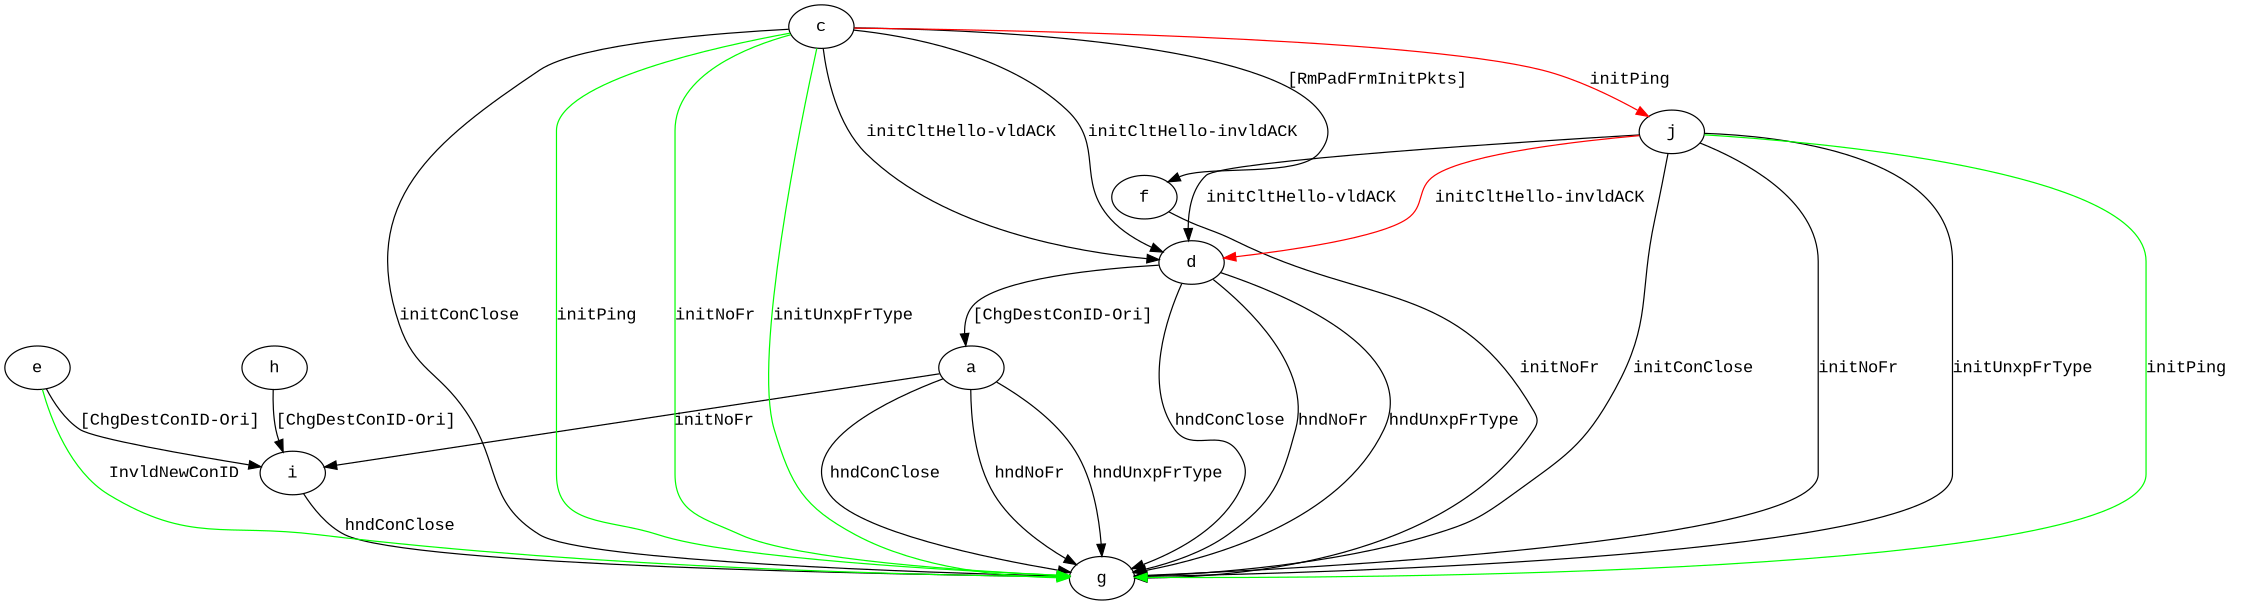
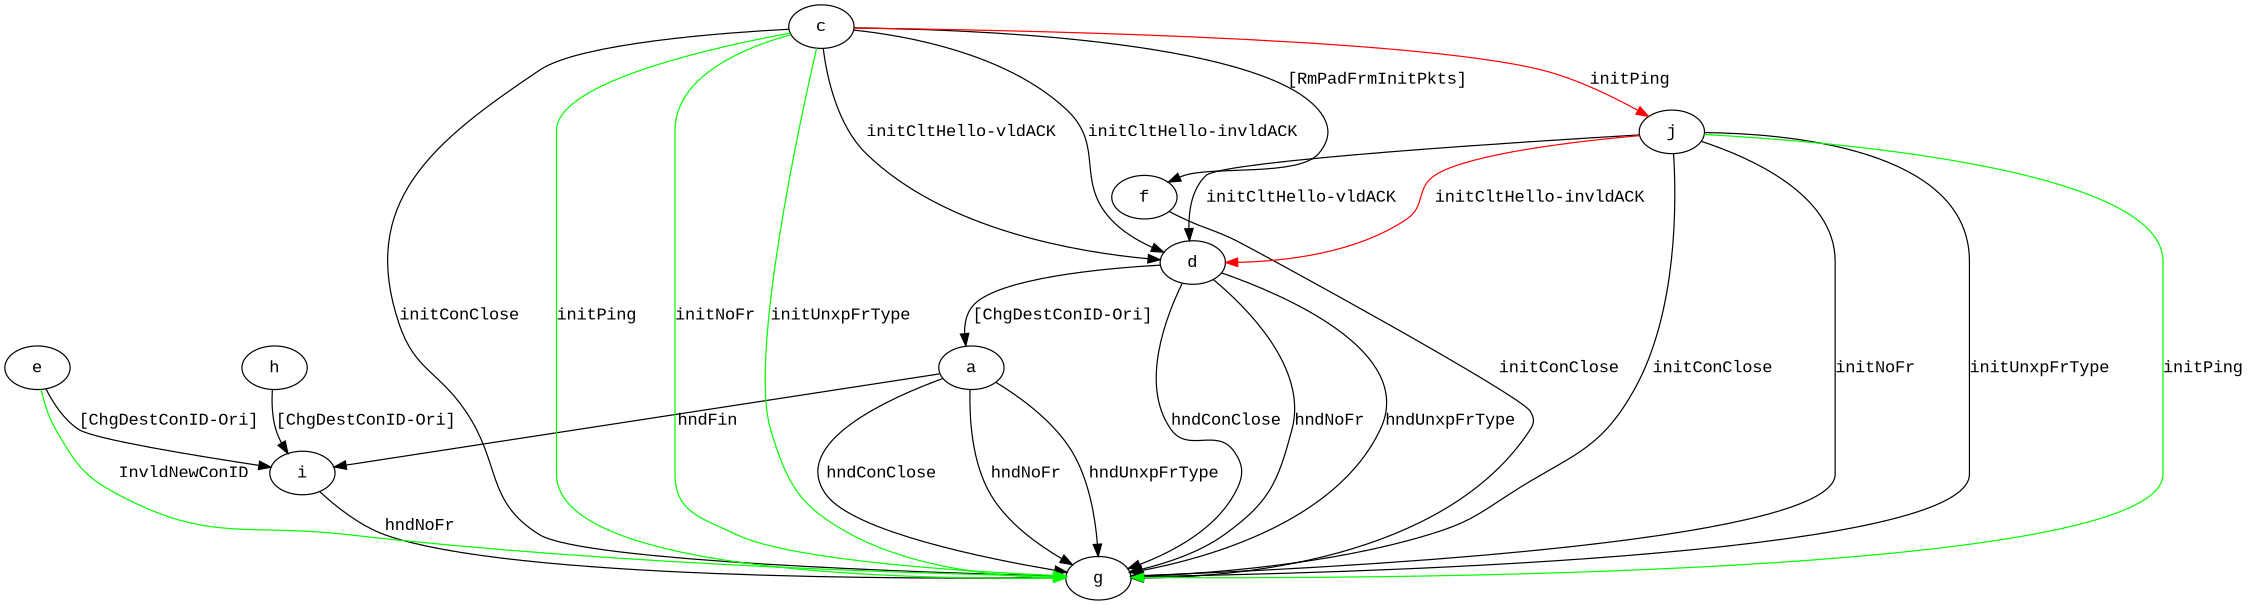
edge "f" -> "g": label "initNoFr " -> "initConClose "
edge "a" -> "i": label "initNoFr " -> "hndFin "
edge "i" -> "g": label "hndConClose " -> "hndNoFr "
